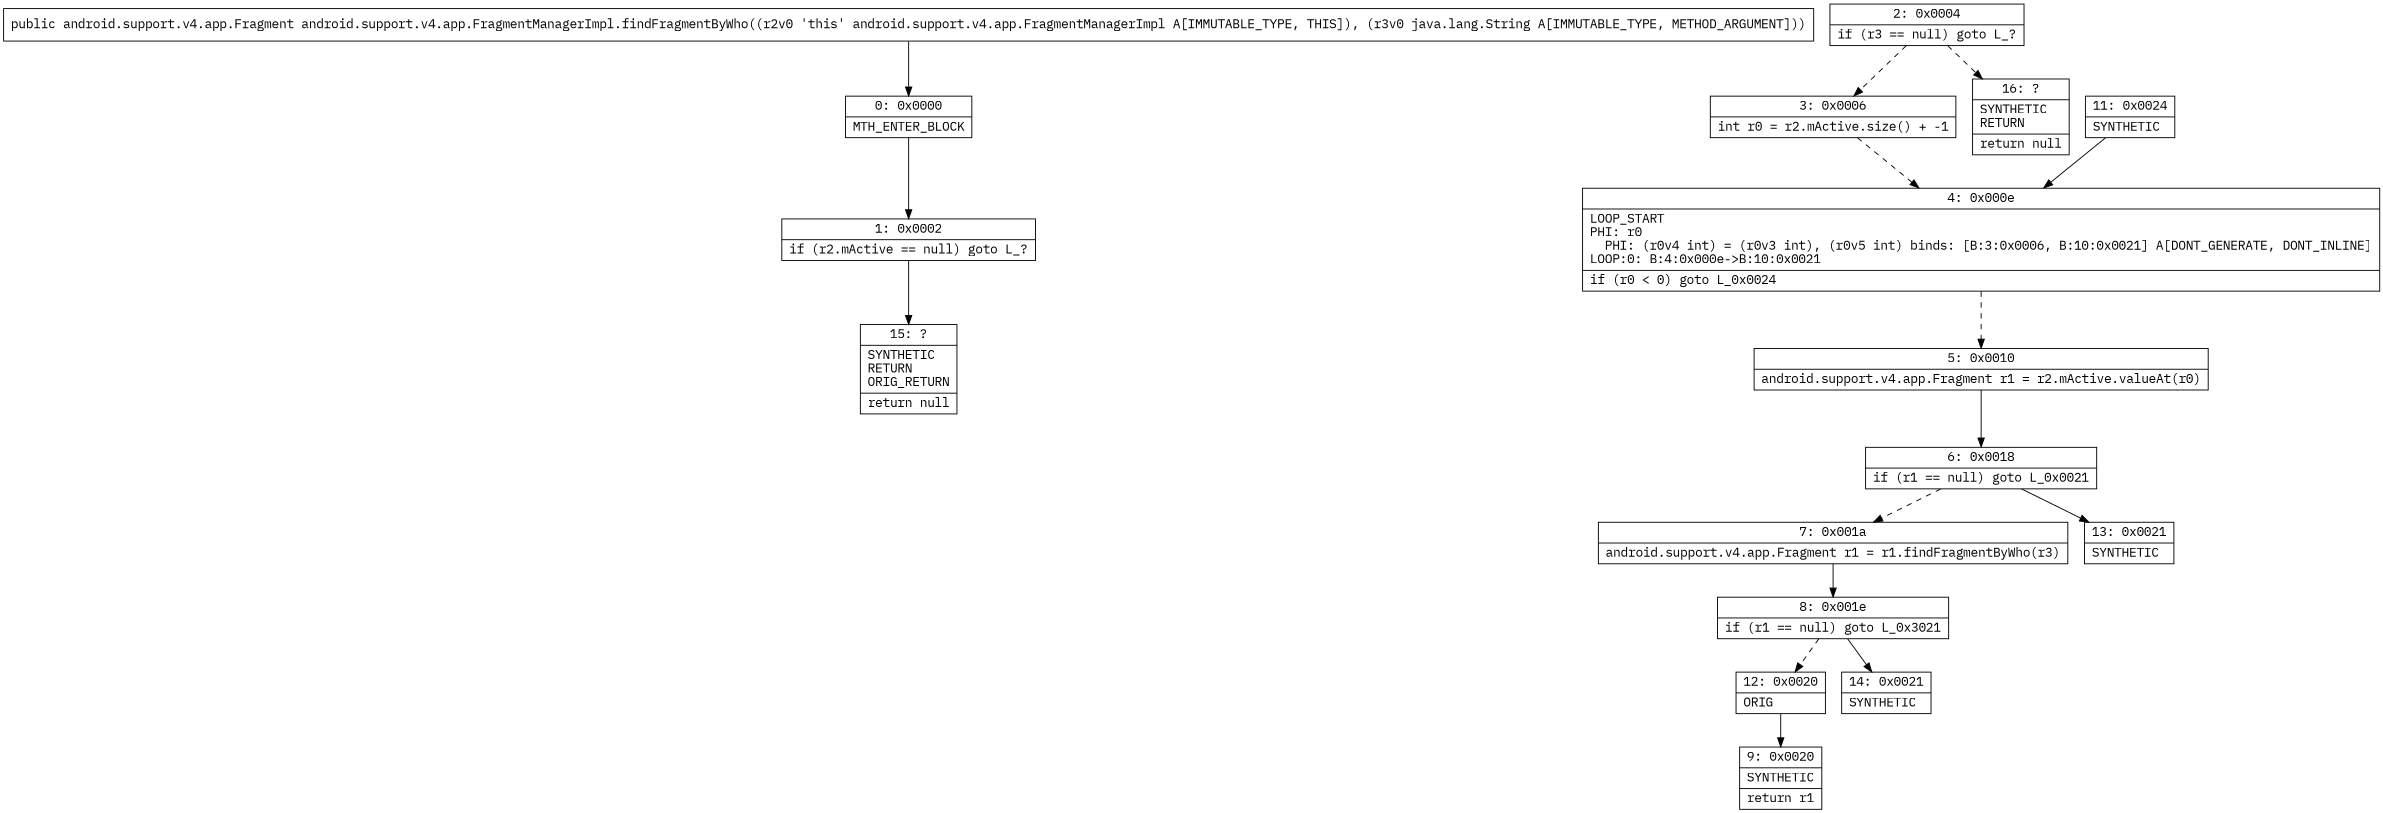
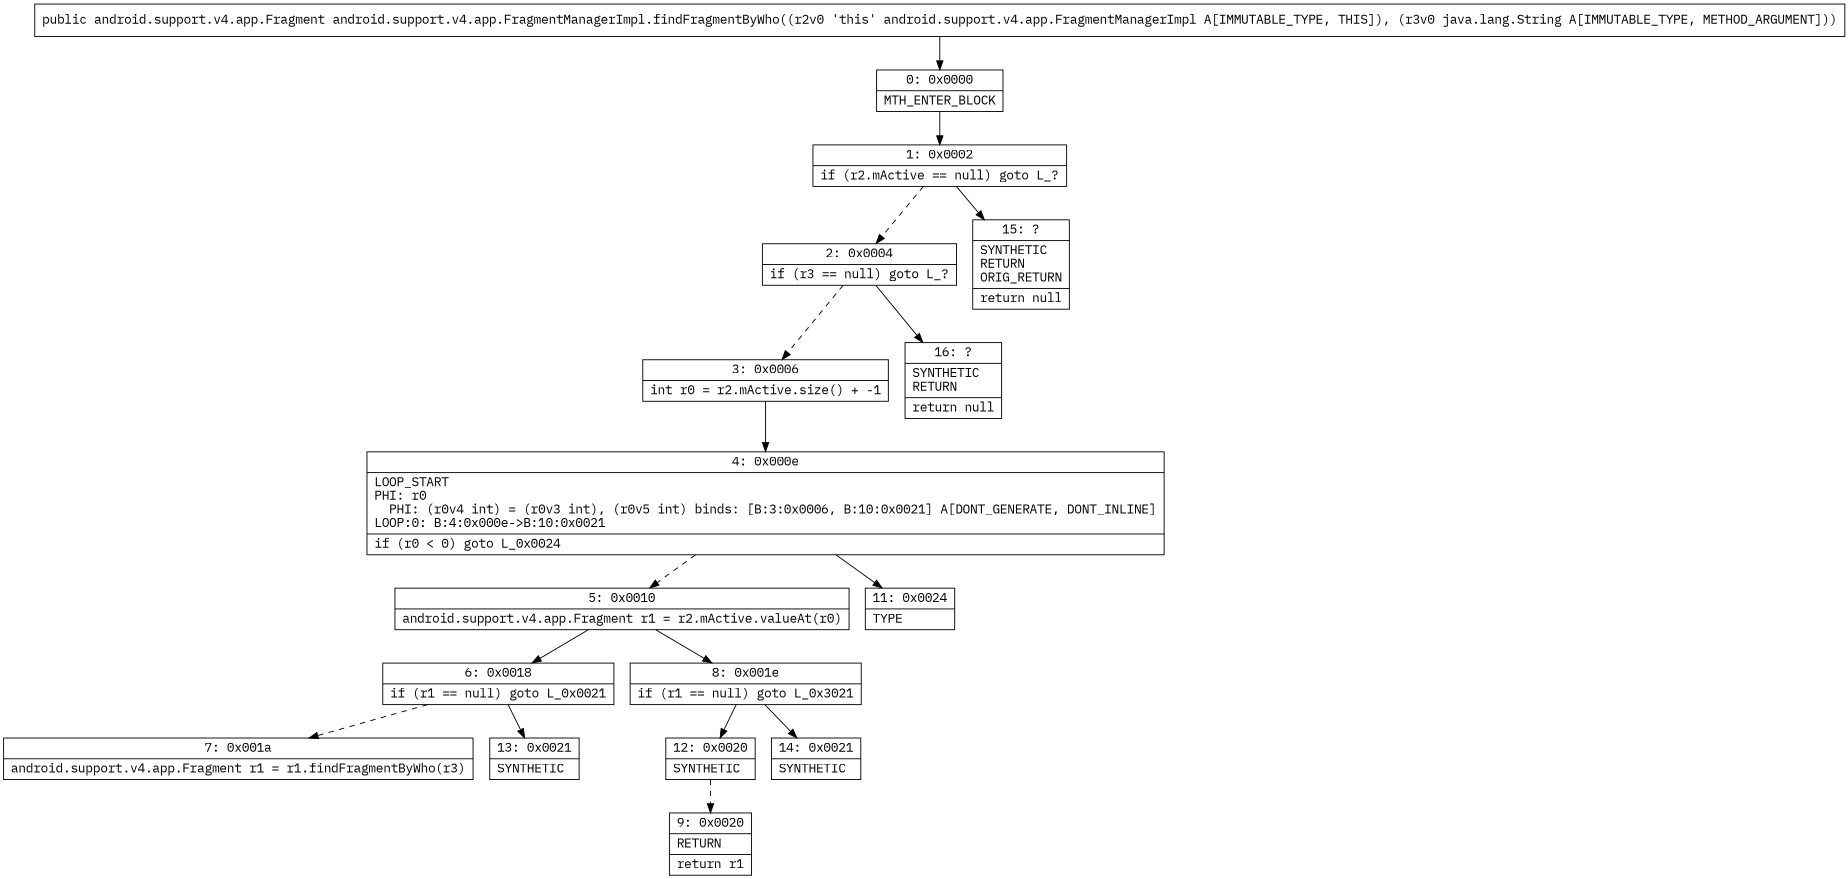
edge "2: 0x0004" -> "16: ?": style dashed -> solid
node "11: 0x0024": text "SYNTHETIC" -> "TYPE"
edge "3: 0x0006" -> "4: 0x000e": style dashed -> solid
edge "11: 0x0024" -> "4: 0x000e": reversed
edge "1: 0x0002" -> "2: 0x0004": added
edge "7: 0x001a" -> "8: 0x001e": now "5: 0x0010" -> "8: 0x001e"
edge "8: 0x001e" -> "12: 0x0020": style dashed -> solid
node "12: 0x0020": text "ORIG" -> "SYNTHETIC"
edge "12: 0x0020" -> "9: 0x0020": style solid -> dashed
node "9: 0x0020": text "SYNTHETIC" -> "RETURN"
